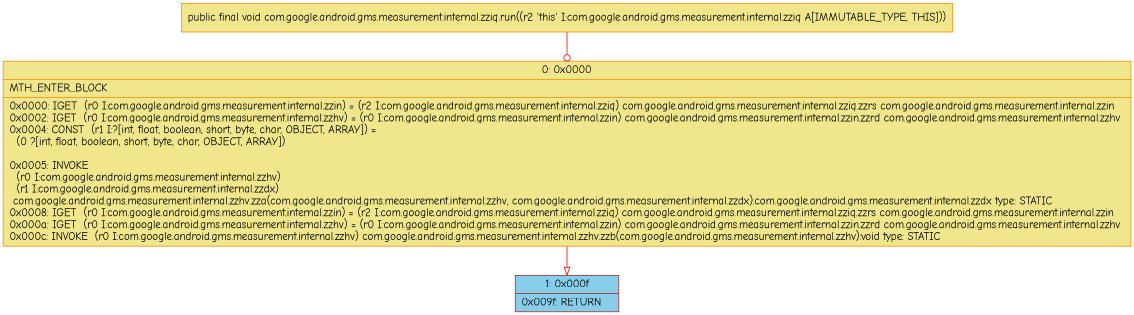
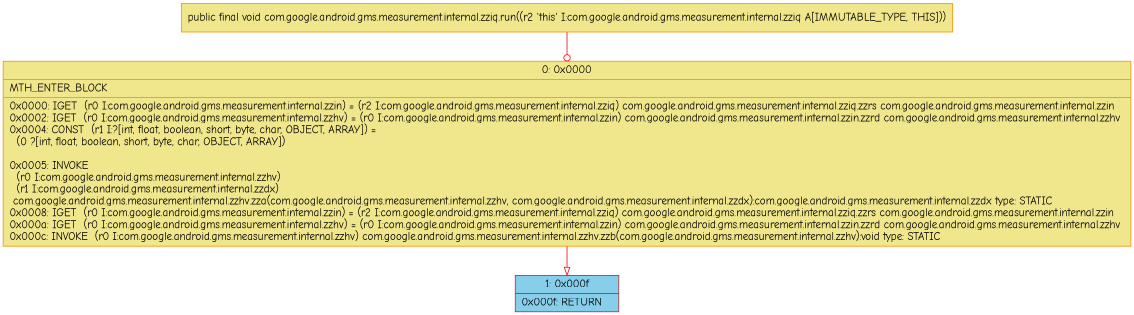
node "1: 0x000f": text "0x009f: RETURN" -> "0x000f: RETURN"
